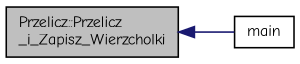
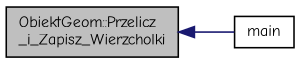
node "Przelicz::Przelicz _i_Zapisz_Wierzcholki": label "Przelicz::Przelicz _i_Zapisz_Wierzcholki" -> "ObiektGeom::Przelicz _i_Zapisz_Wierzcholki"
